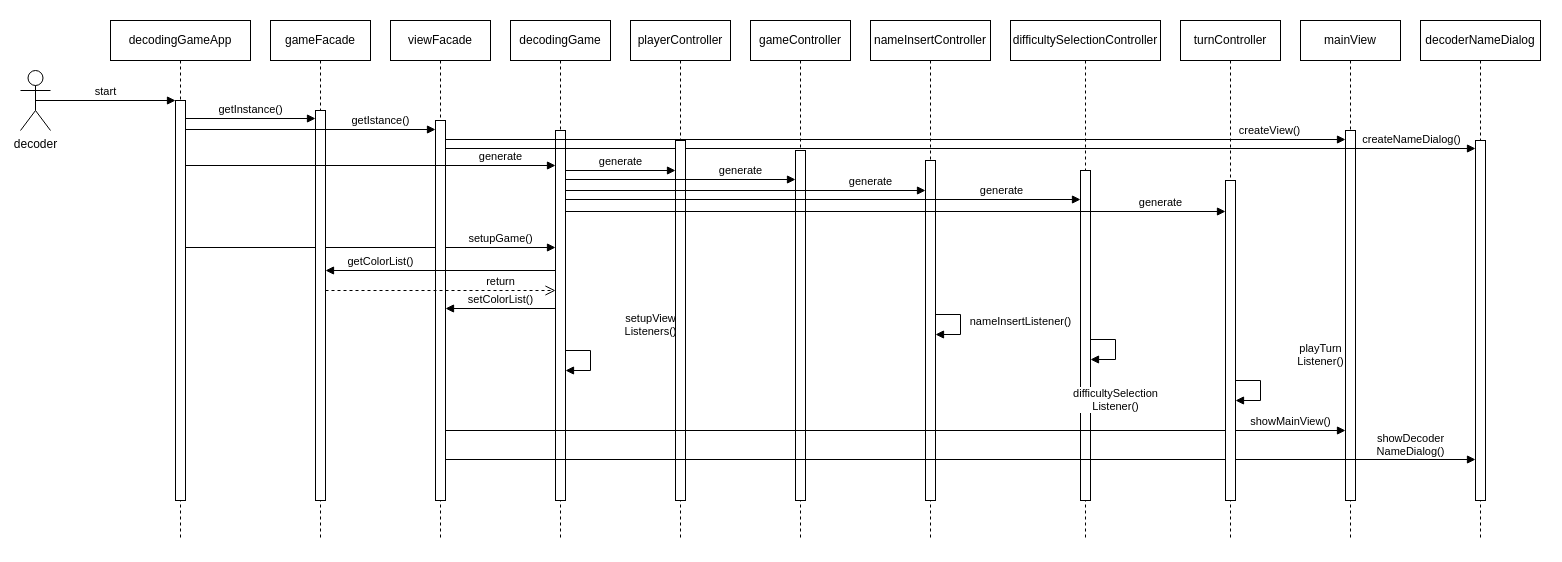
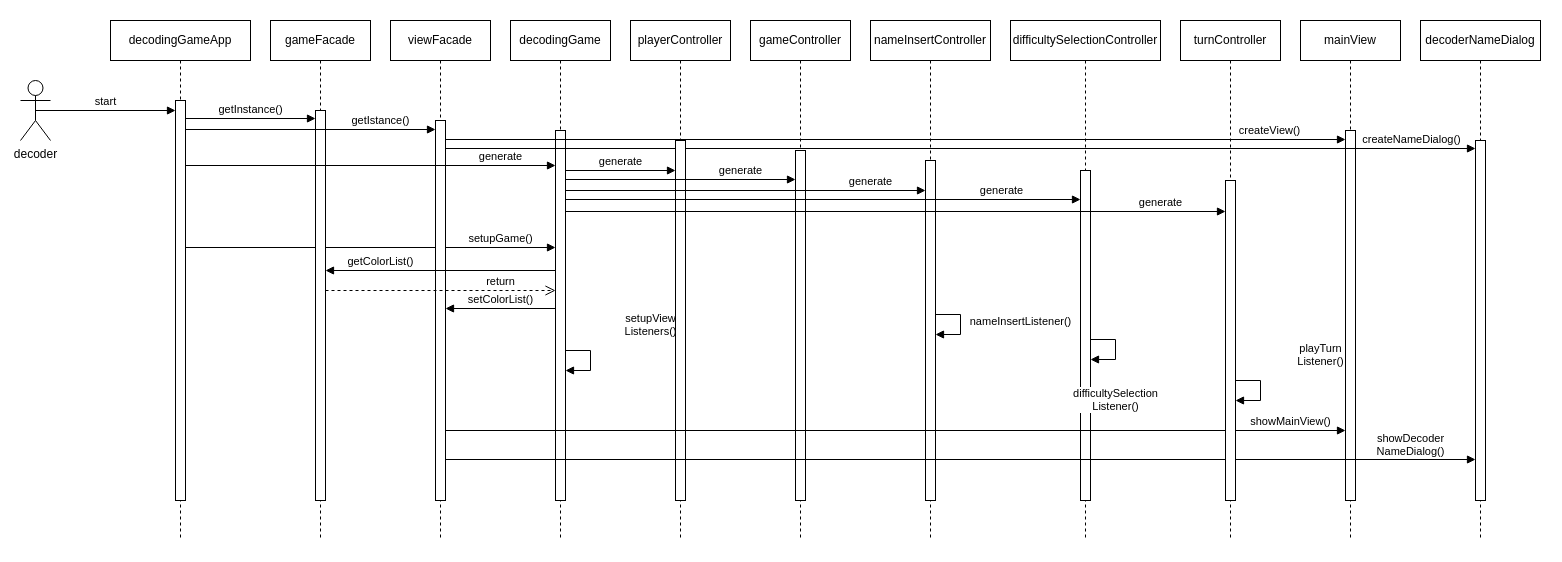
node "decoder": moved (36, 101) -> (36, 111)
